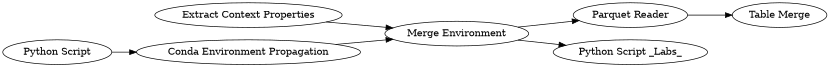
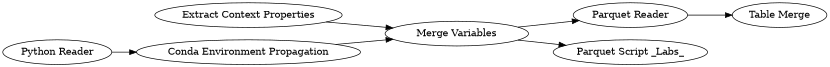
node "Merge Environment": label "Merge Environment" -> "Merge Variables"
node "Python Script": label "Python Script" -> "Python Reader"
node "Python Script _Labs_": label "Python Script _Labs_" -> "Parquet Script _Labs_"
